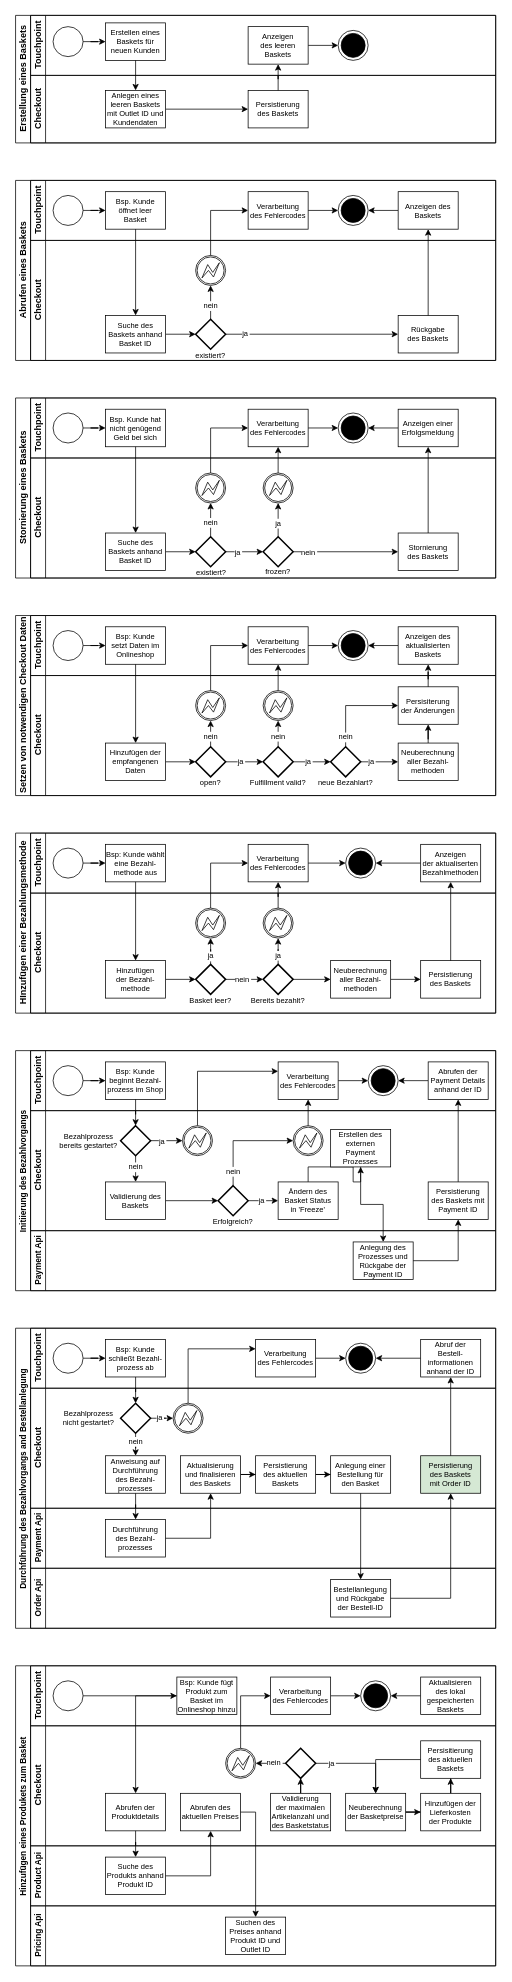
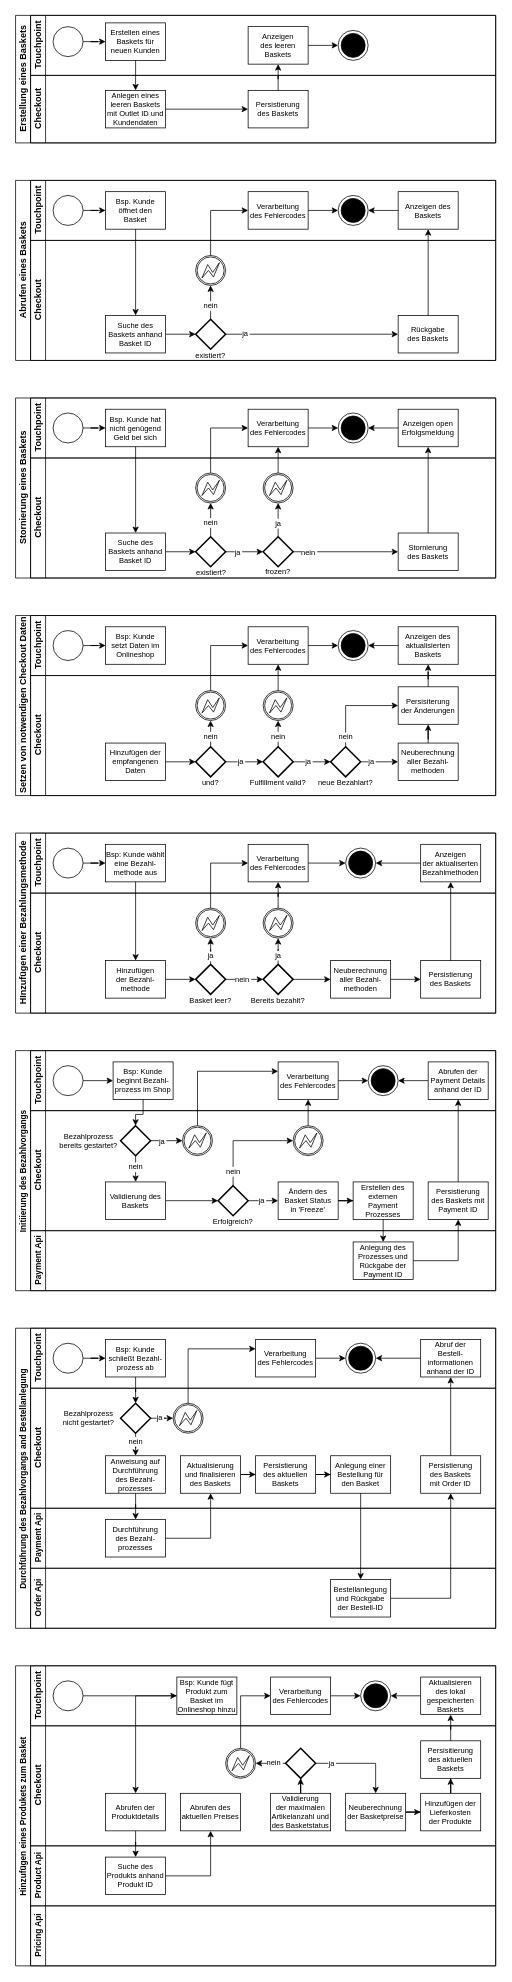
node "Bsp. Kunde öffnet leer Basket": label "Bsp. Kunde öffnet leer Basket" -> "Bsp. Kunde öffnet den Basket"
node "Anzeigen einer Erfolgsmeldung": label "Anzeigen einer Erfolgsmeldung" -> "Anzeigen open Erfolgsmeldung"
edge "Bsp: Kunde setzt Daten im Onlineshop" -> "Hinzufügen der empfangenen Daten": removed
node "open?": label "open?" -> "und?"
node "Bsp: Kunde beginnt Bezahl- prozess im Shop": moved (135, 1080) -> (143, 1080)
node "Erstellen des externen Payment Prozesses": moved (360, 1148) -> (383, 1200)
node "Persistierung des Baskets mit Order ID": fillcolor #d5e8d4 -> #ffffff
edge "Persisitierung des aktuellen Baskets" -> "Neuberechnung der Basketpreise": now "Persisitierung des aktuellen Baskets" -> "Aktualisieren des lokal gespeicherten Baskets"
edge "Abrufen des aktuellen Preises" -> "Suchen des Preises anhand Produkt ID und Outlet ID": removed
node "Suchen des Preises anhand Produkt ID und Outlet ID": removed
